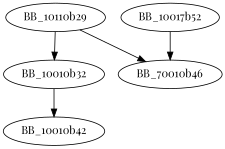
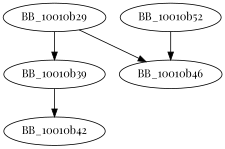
node "BB_10110b29": label "BB_10110b29" -> "BB_10010b29"
node "BB_10017b52": label "BB_10017b52" -> "BB_10010b52"
node "BB_10010b32": label "BB_10010b32" -> "BB_10010b39"
node "BB_70010b46": label "BB_70010b46" -> "BB_10010b46"
